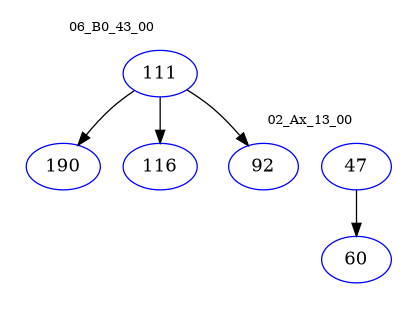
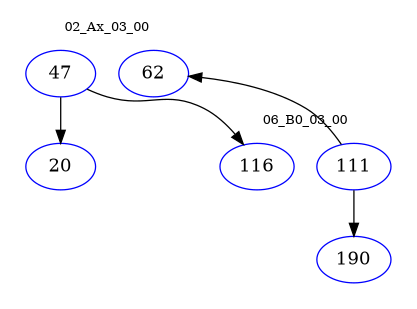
cluster "06_B0_43_00": label "06_B0_43_00" -> "06_B0_03_00"
edge "111" -> "116": now "47" -> "116"
cluster "02_Ax_13_00": label "02_Ax_13_00" -> "02_Ax_03_00"
node "92": label "92" -> "62"
node "60": label "60" -> "20"
